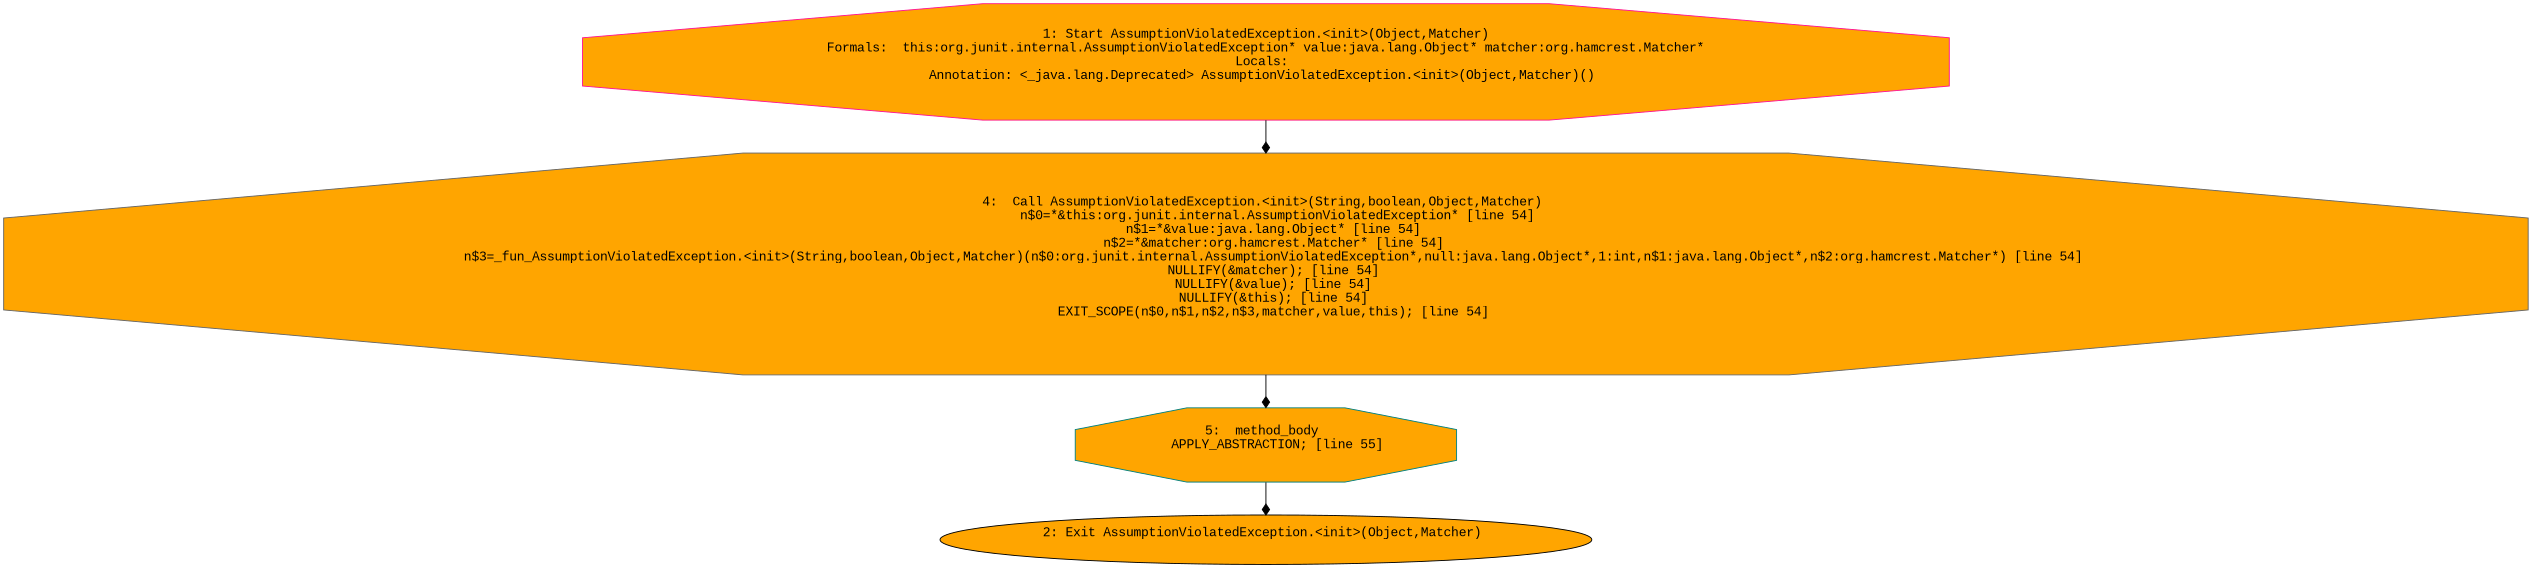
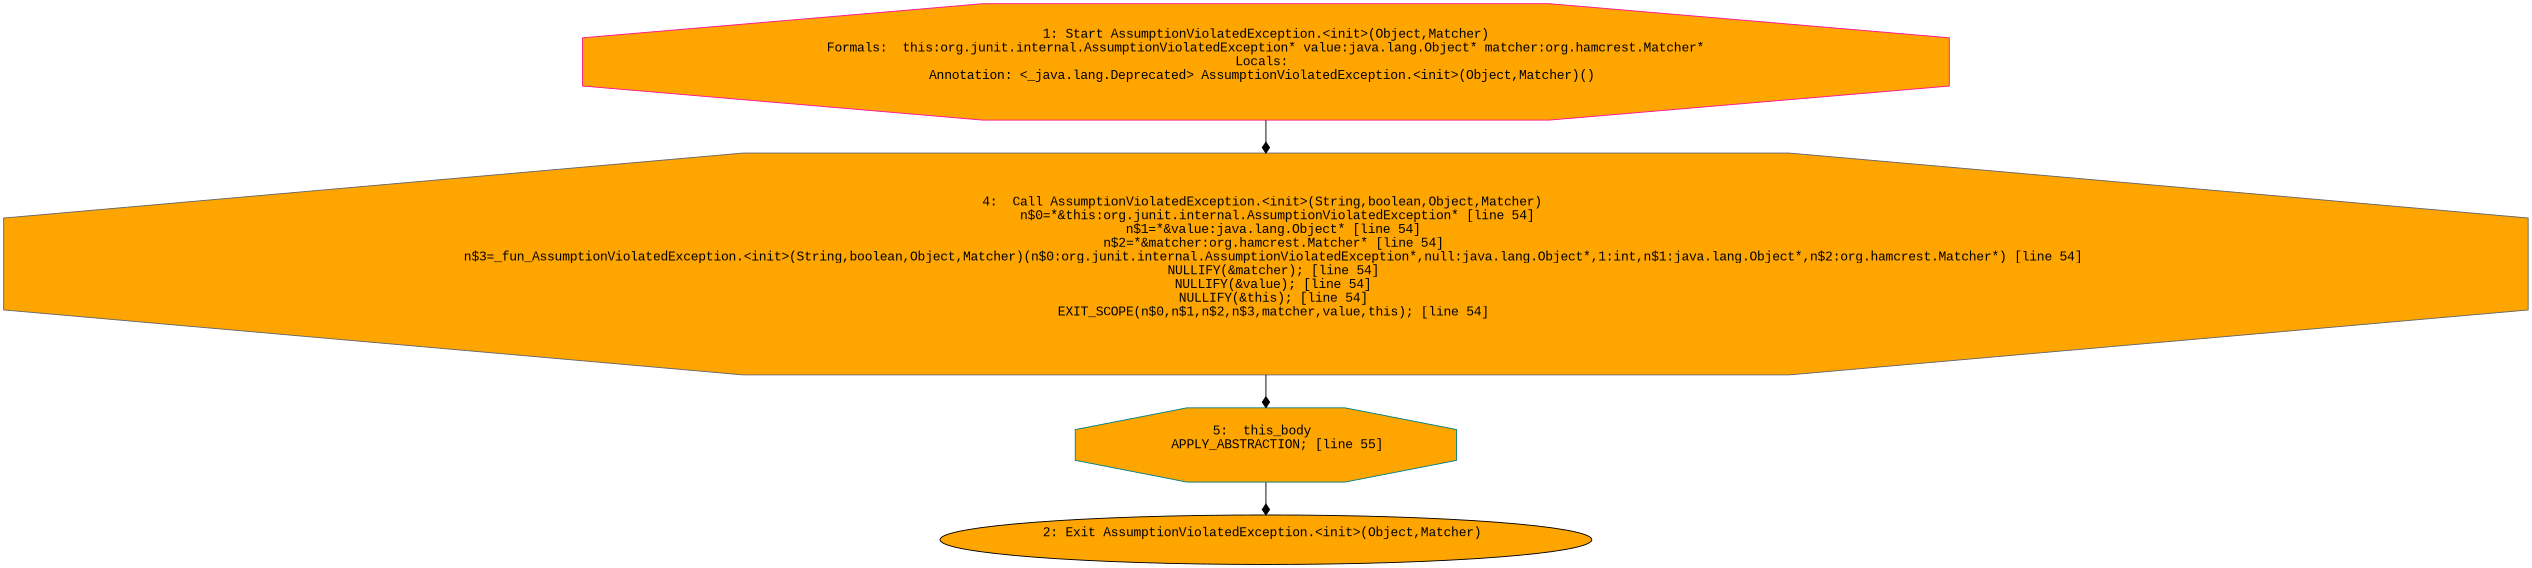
node "5:  method_body APPLY_ABSTRACTION; [line 55]": label "5:  method_body APPLY_ABSTRACTION; [line 55]" -> "5:  this_body APPLY_ABSTRACTION; [line 55]"
